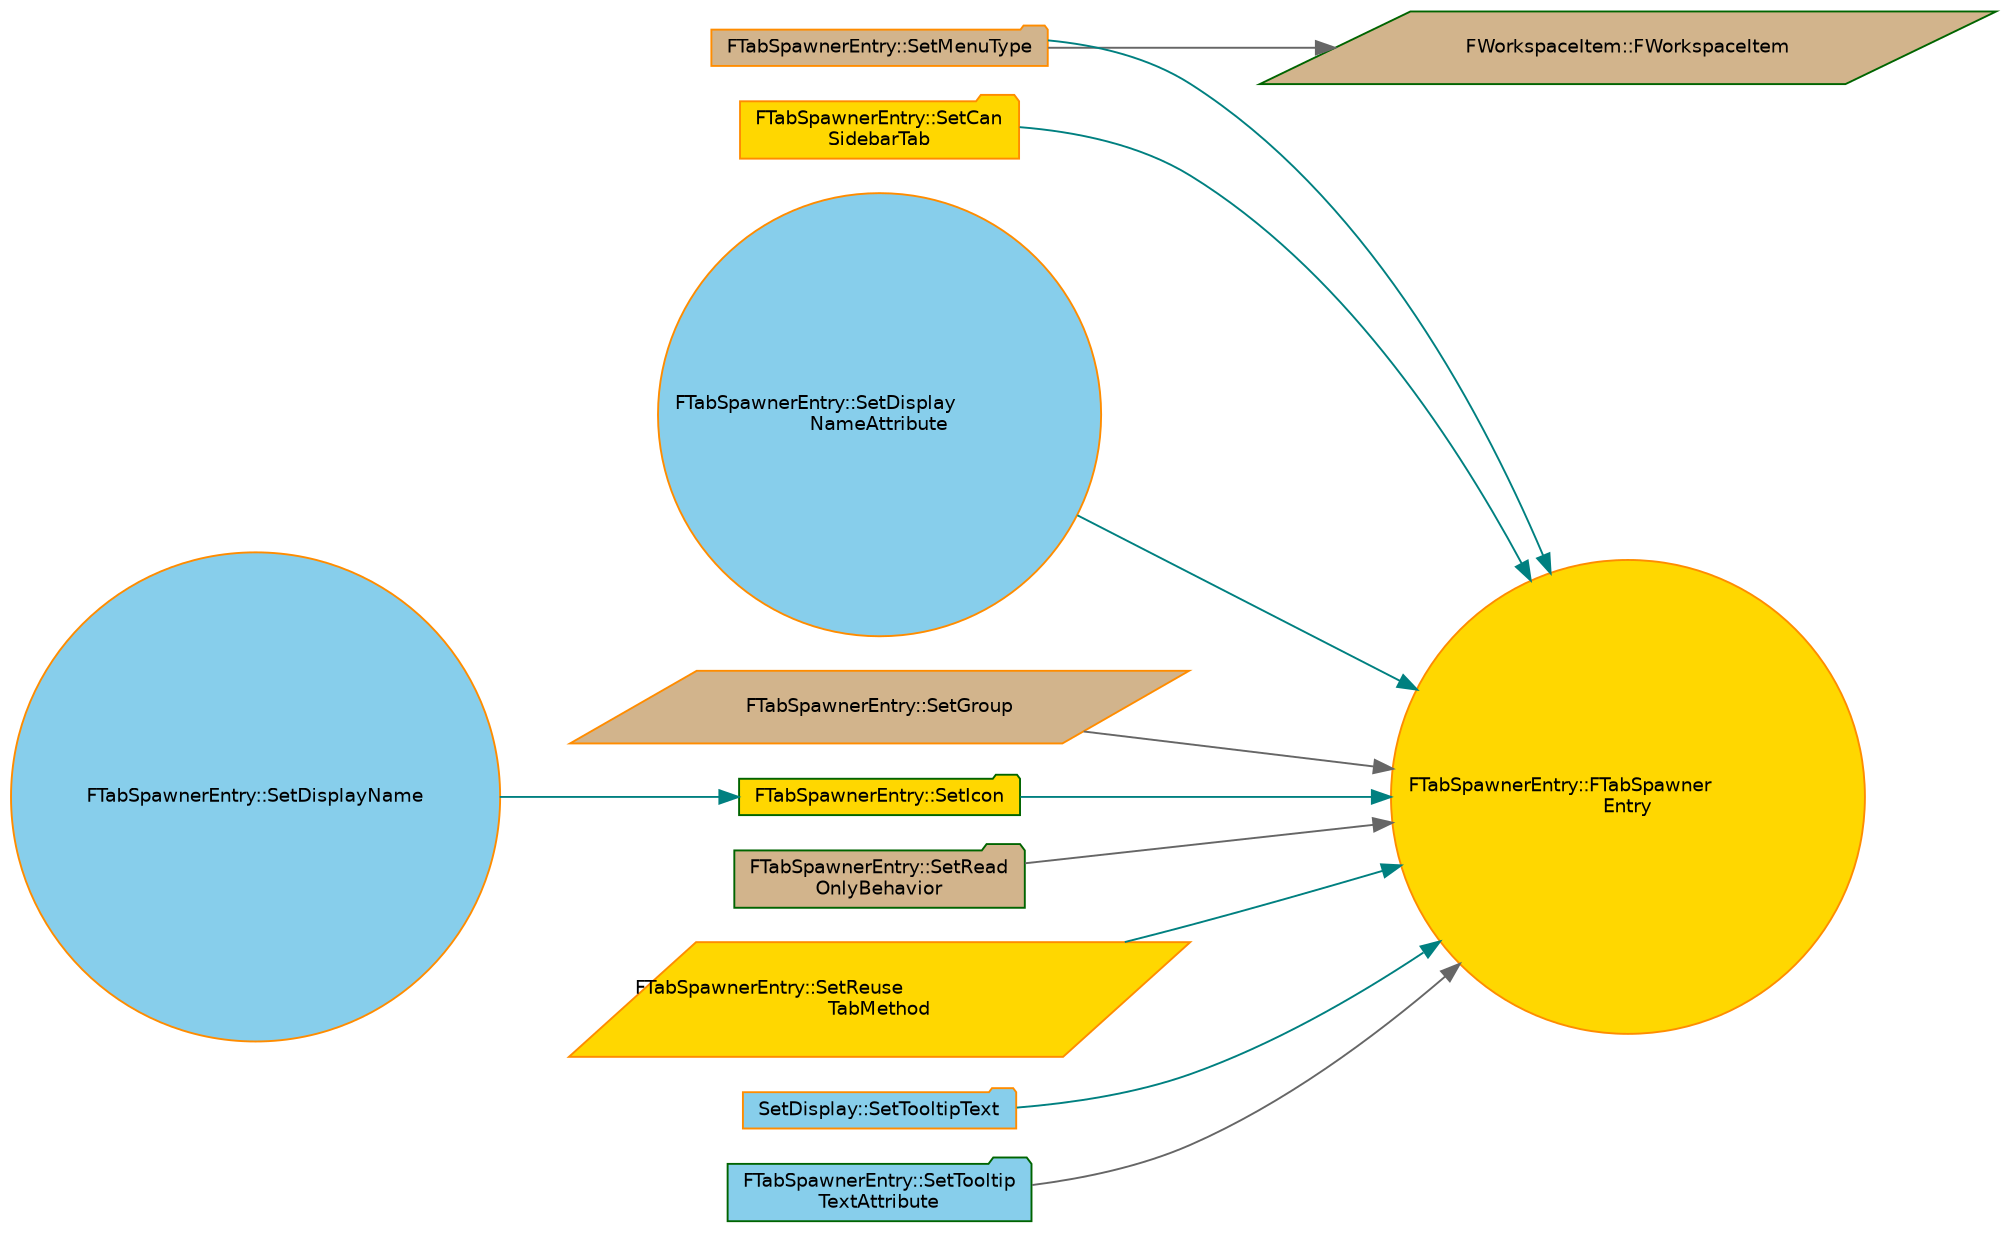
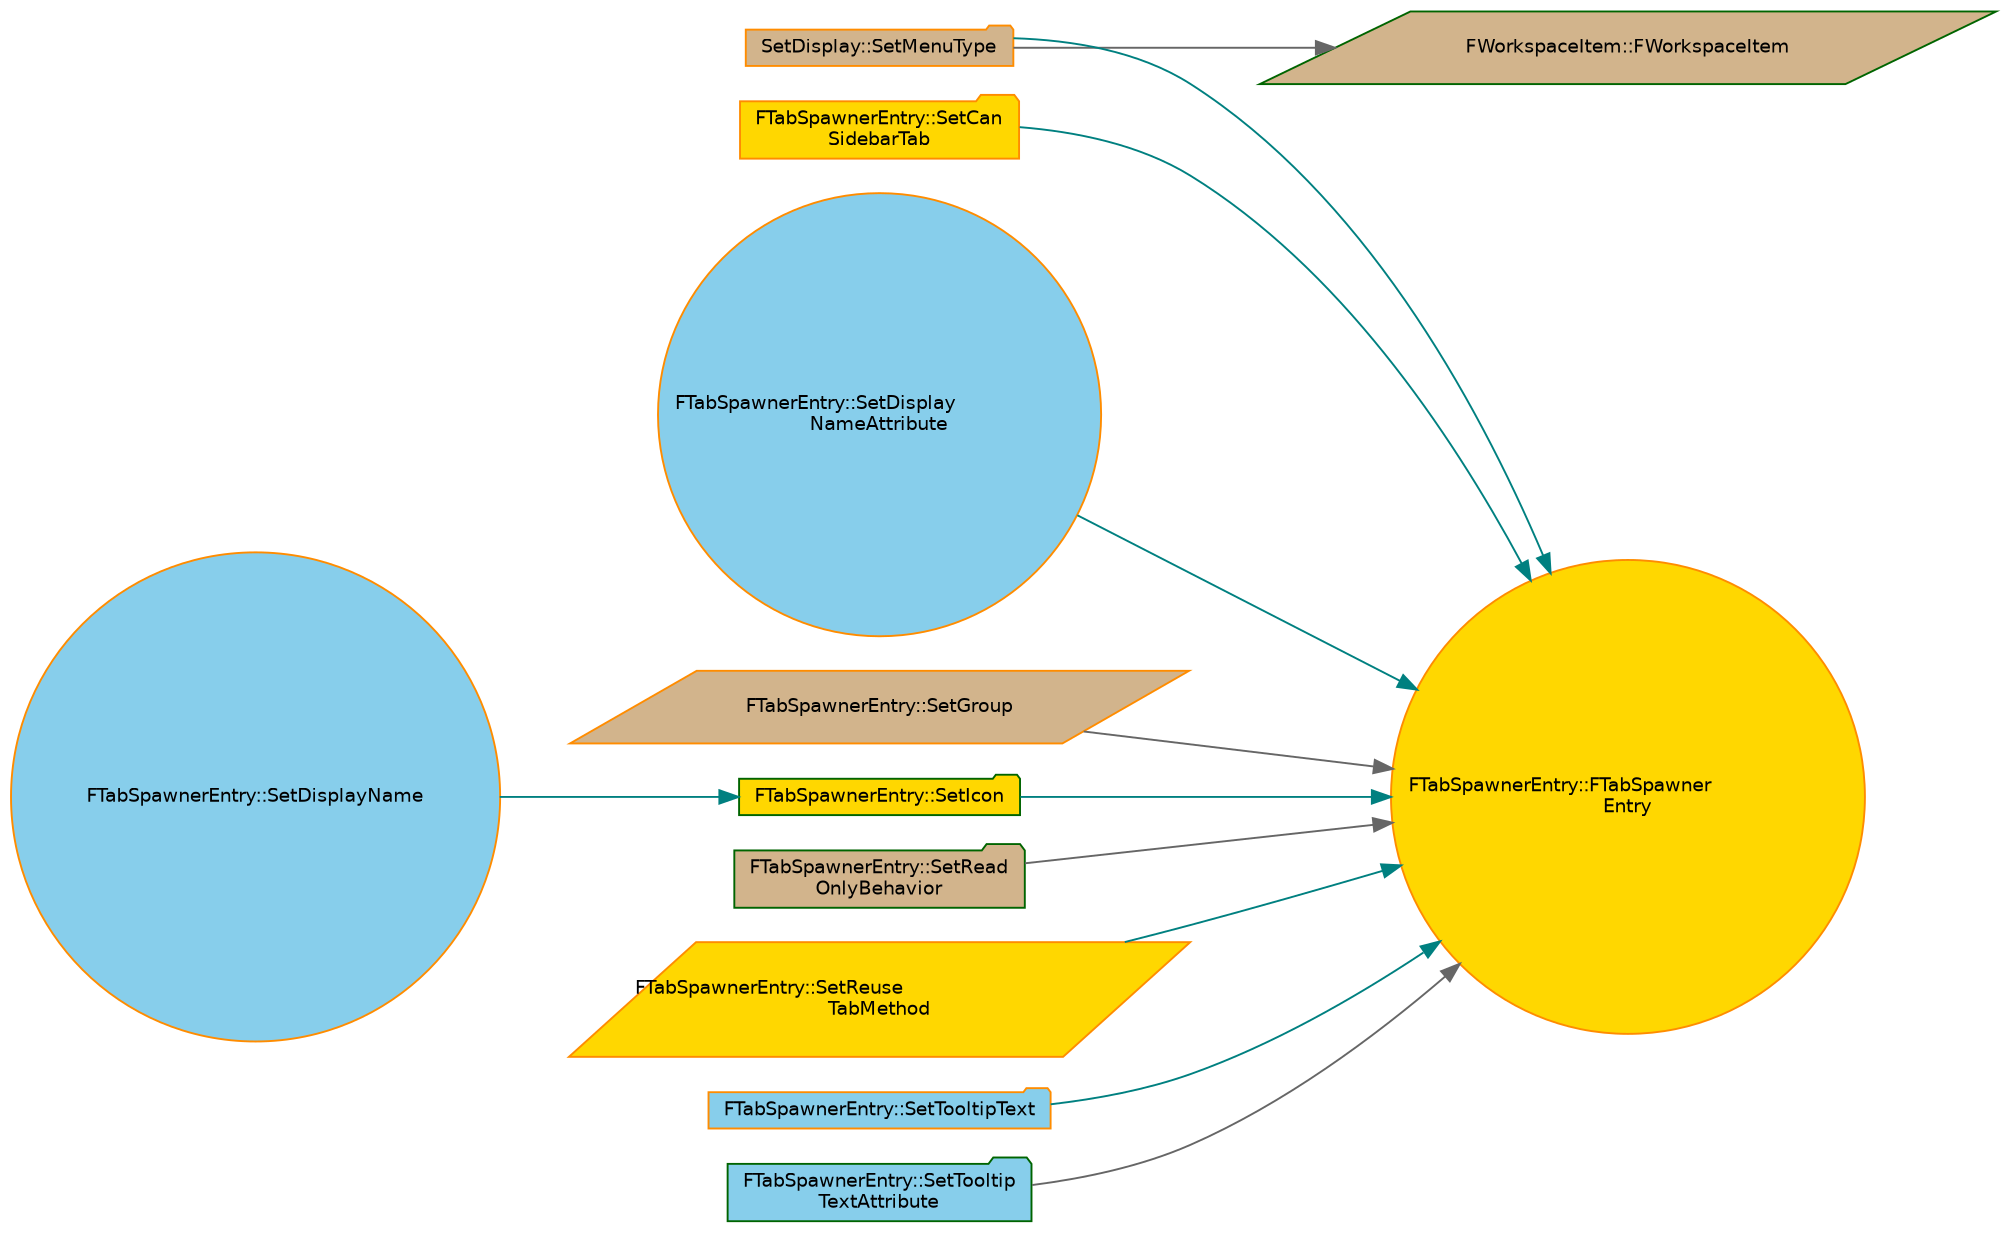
node "FTabSpawnerEntry::SetMenuType": label "FTabSpawnerEntry::SetMenuType" -> "SetDisplay::SetMenuType"
node "SetDisplay::SetTooltipText": label "SetDisplay::SetTooltipText" -> "FTabSpawnerEntry::SetTooltipText"
